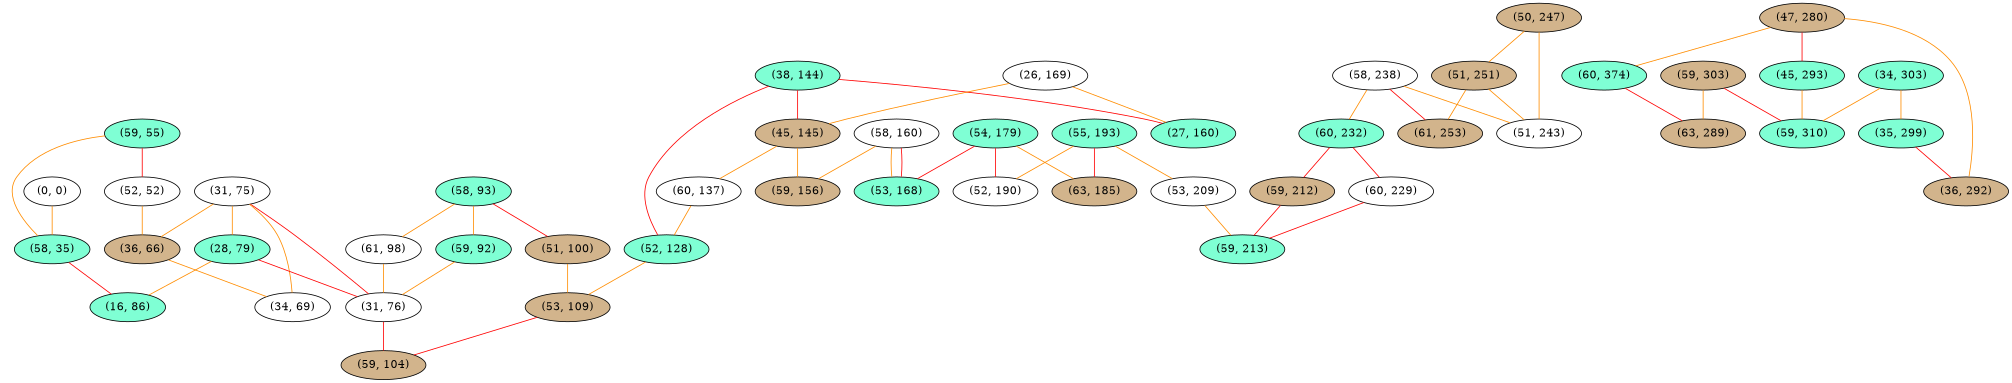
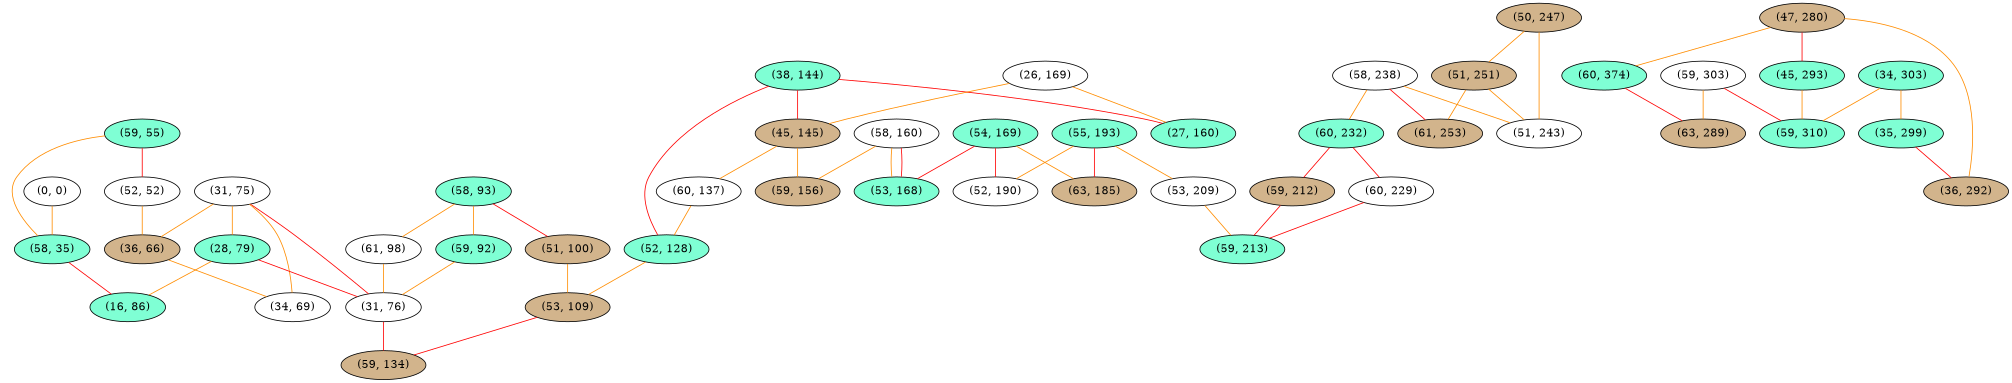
node "(59, 303)": fillcolor tan -> white
node "(54, 179)": label "(54, 179)" -> "(54, 169)"
node "(59, 104)": label "(59, 104)" -> "(59, 134)"
